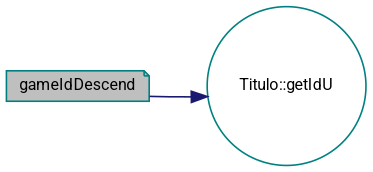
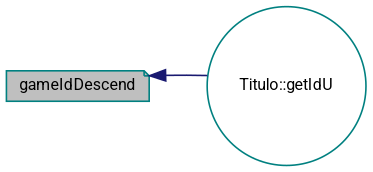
edge "gameIdDescend" -> "Titulo::getIdU": reversed
